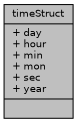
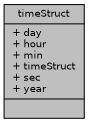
node "timeStruct": text "+ mon" -> "+ timeStruct"
